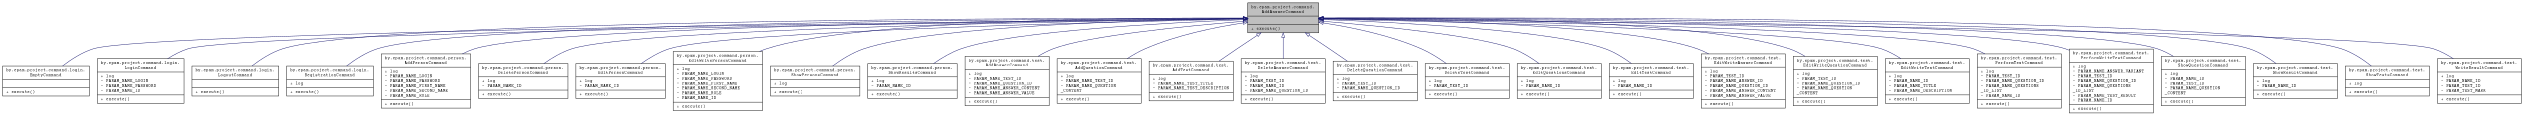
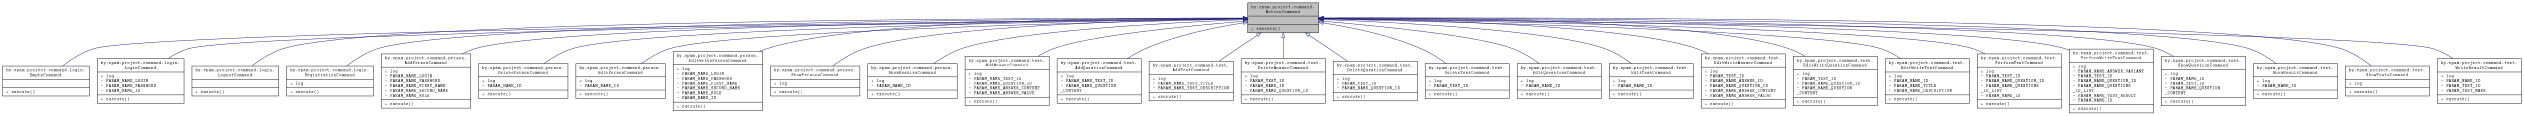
node "by.epam.project.command.": text "AddAnswerCommand" -> "ActionCommand"
